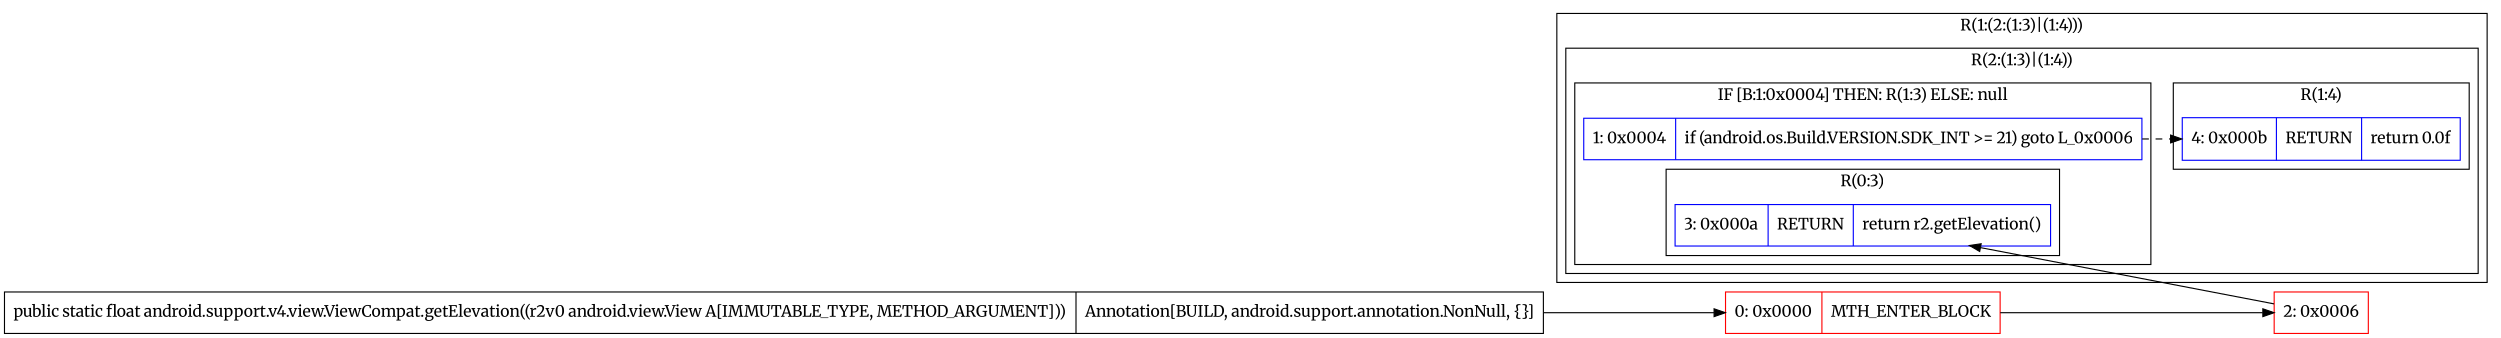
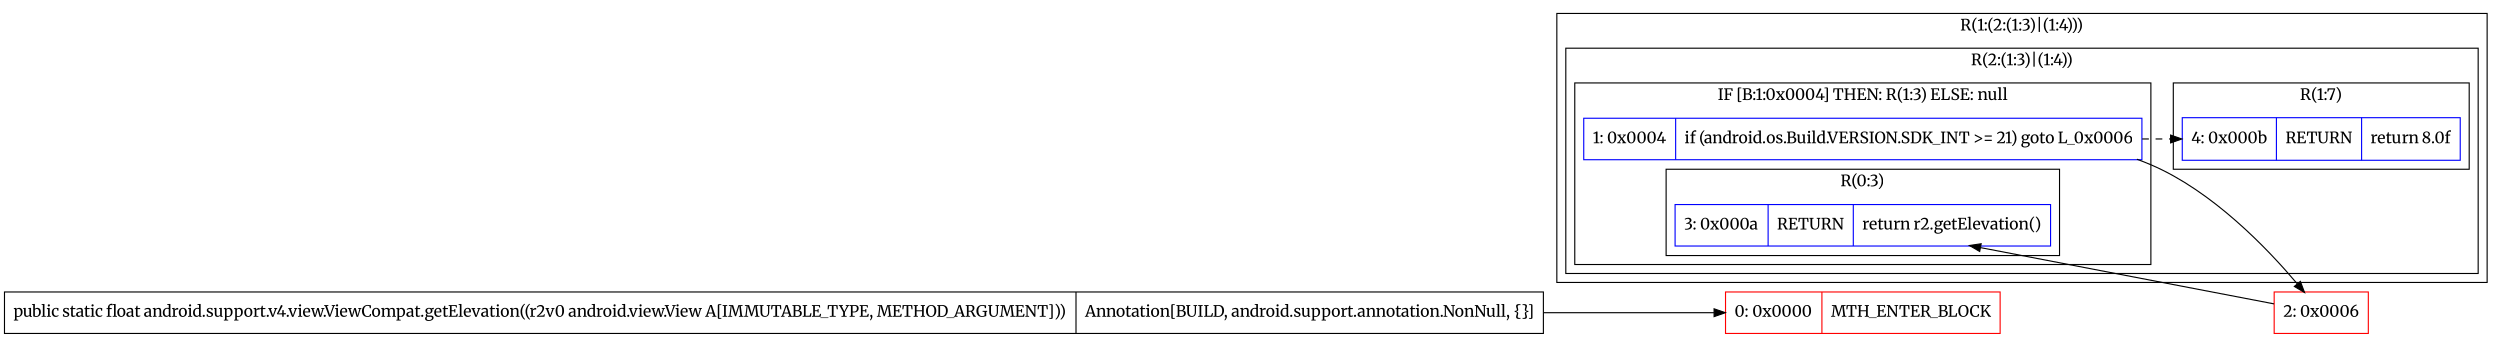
cluster "R(1:4)": label "R(1:4)" -> "R(1:7)"
node "4: 0x000b": text "return 0.0f" -> "return 8.0f"
edge "0: 0x0000" -> "2: 0x0006": now "1: 0x0004" -> "2: 0x0006"
